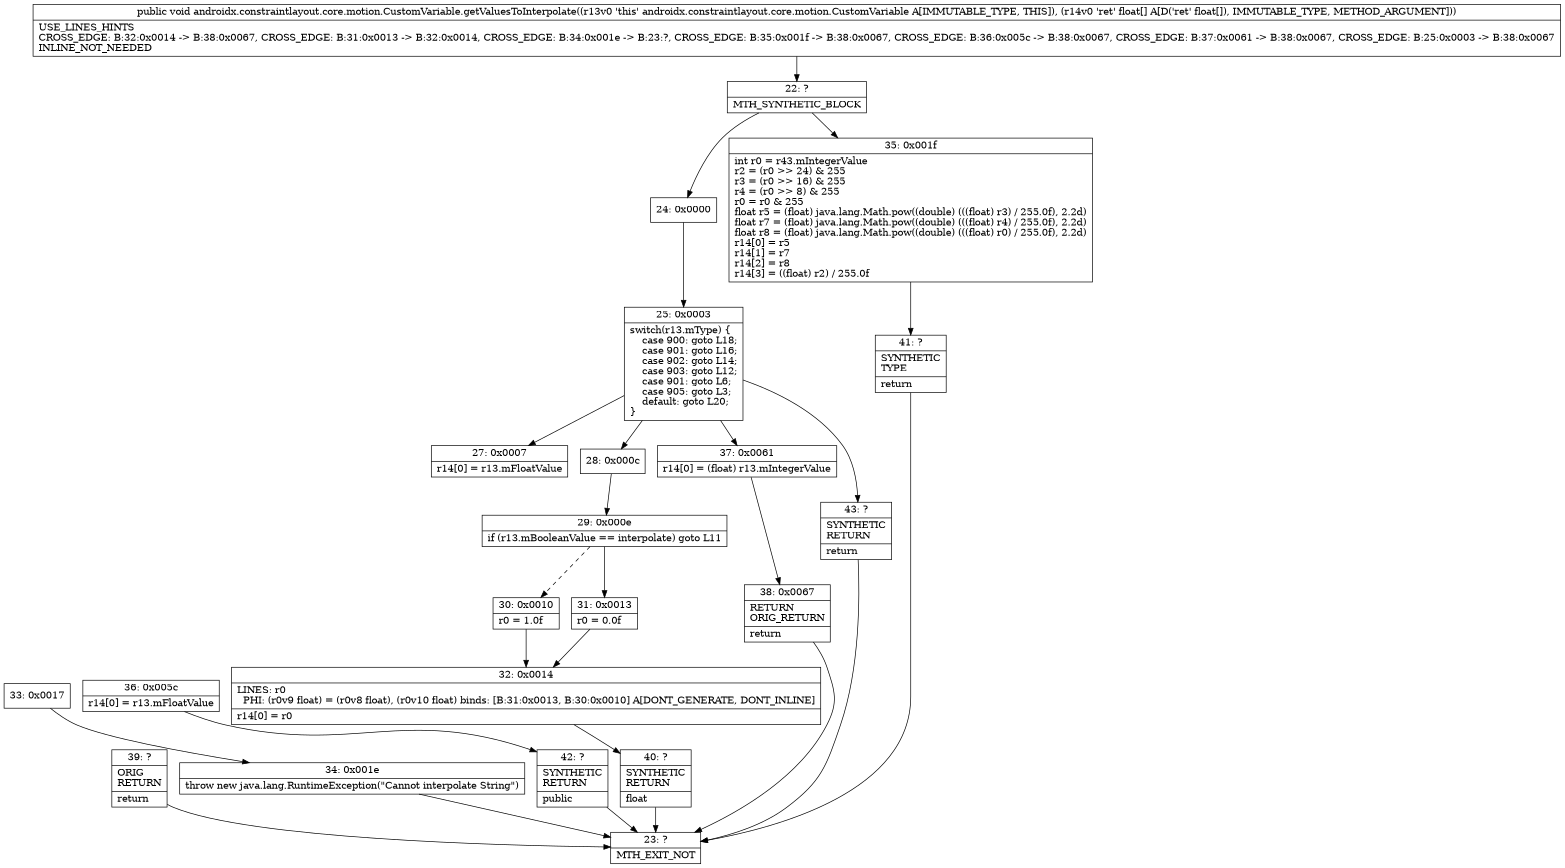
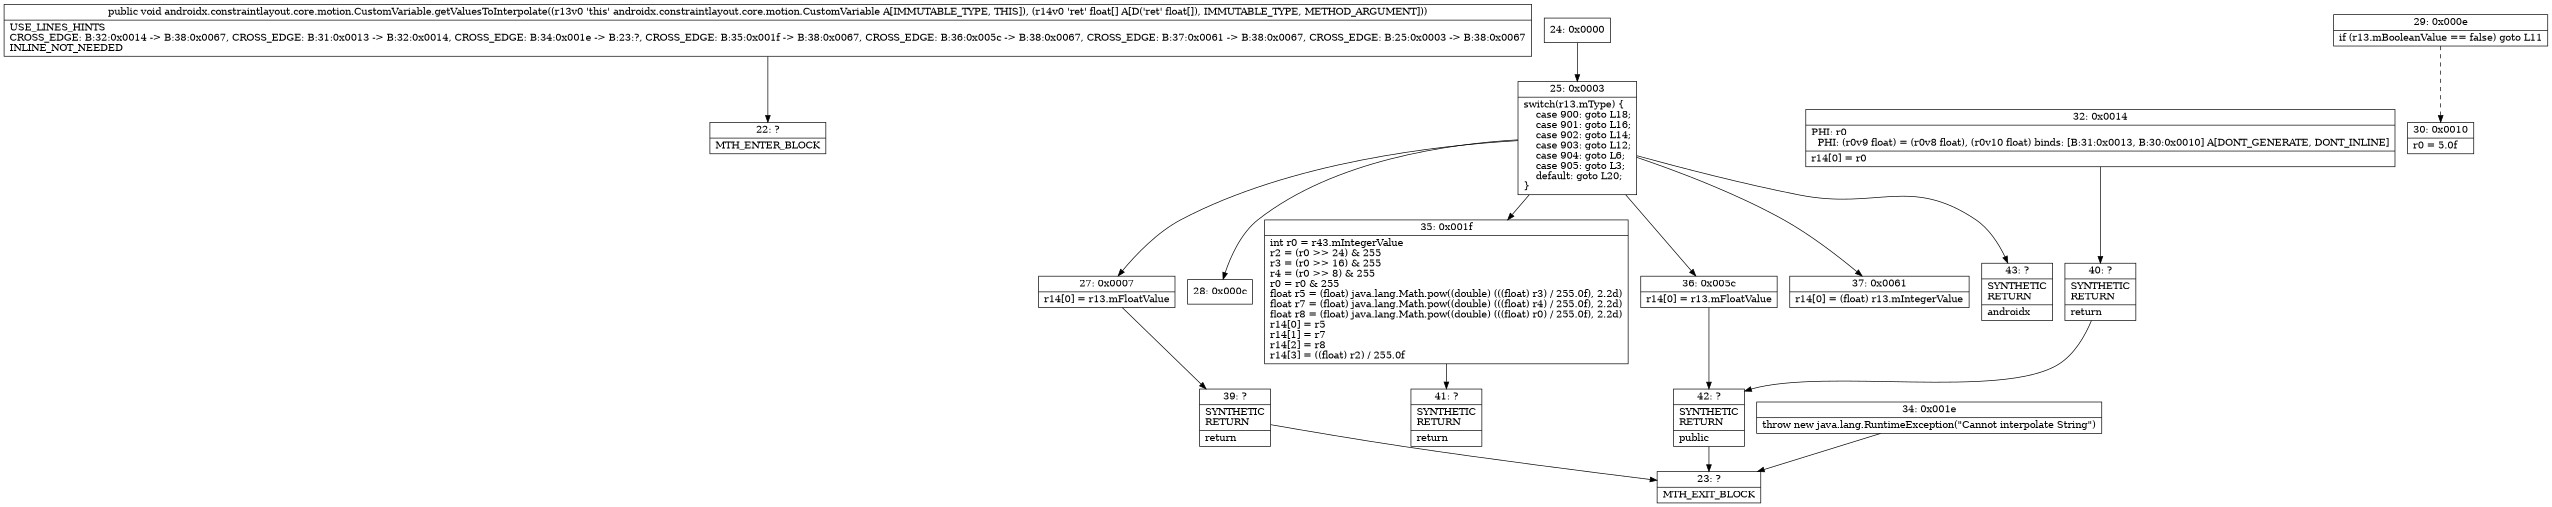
node "22: ?": text "MTH_SYNTHETIC_BLOCK" -> "MTH_ENTER_BLOCK"
edge "22: ?" -> "35: 0x001f": now "25: 0x0003" -> "35: 0x001f"
edge "22: ?" -> "24: 0x0000": removed
edge "25: 0x0003" -> "36: 0x005c": added
edge "27: 0x0007" -> "39: ?": added
node "41: ?": text "TYPE" -> "RETURN"
node "25: 0x0003": text "case 901: goto L6;" -> "case 904: goto L6;"
edge "28: 0x000c" -> "29: 0x000e": removed
node "29: 0x000e": text "if (r13.mBooleanValue == interpolate) goto L11" -> "if (r13.mBooleanValue == false) goto L11"
node "43: ?": text "return" -> "androidx"
node "31: 0x0013": removed
node "38: 0x0067": removed
node "30: 0x0010": text "r0 = 1.0f" -> "r0 = 5.0f"
edge "30: 0x0010" -> "32: 0x0014": removed
edge "41: ?" -> "23: ?": removed
node "32: 0x0014": text "LINES: r0" -> "PHI: r0"
node "33: 0x0017": removed
edge "43: ?" -> "23: ?": removed
node "39: ?": text "ORIG" -> "SYNTHETIC"
node "40: ?": text "float" -> "return"
edge "40: ?" -> "23: ?": now "40: ?" -> "42: ?"
node "23: ?": text "MTH_EXIT_NOT" -> "MTH_EXIT_BLOCK"
